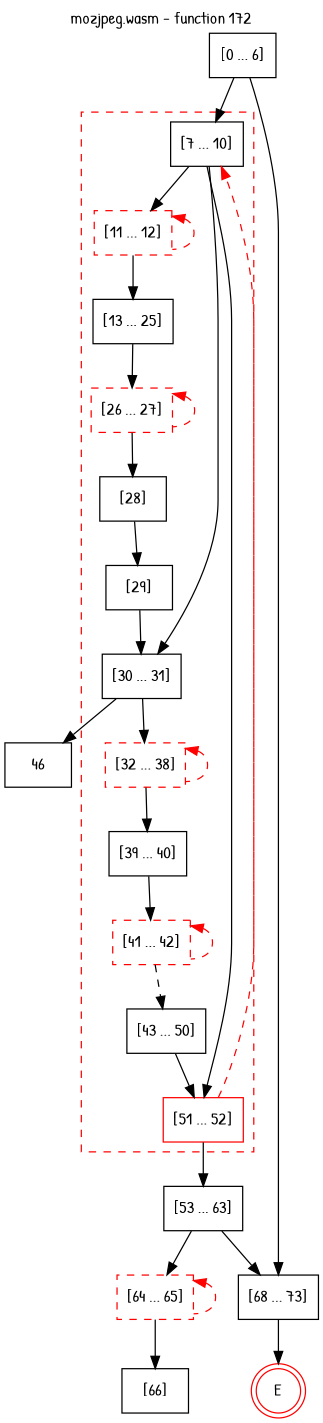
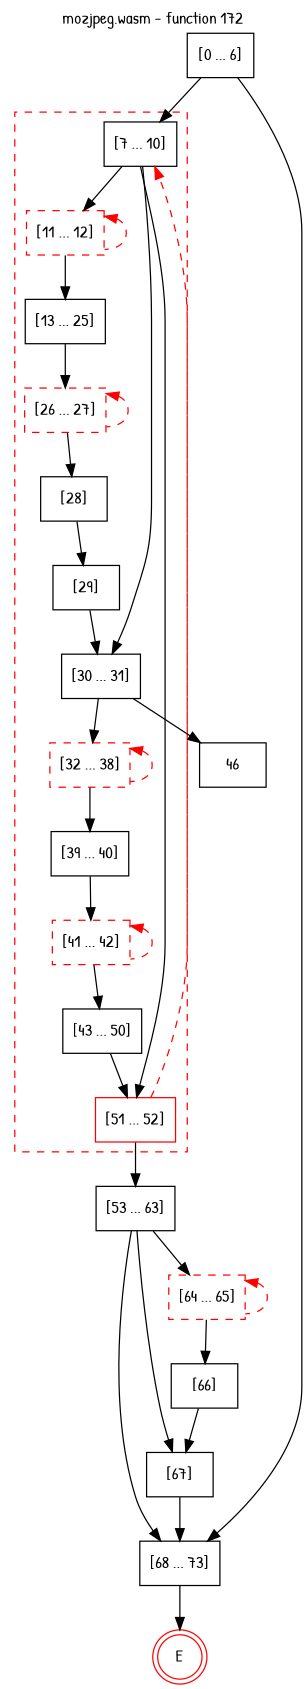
edge "[41 ... 42]" -> "[43 ... 50]": style dashed -> solid
node "[67]": added
